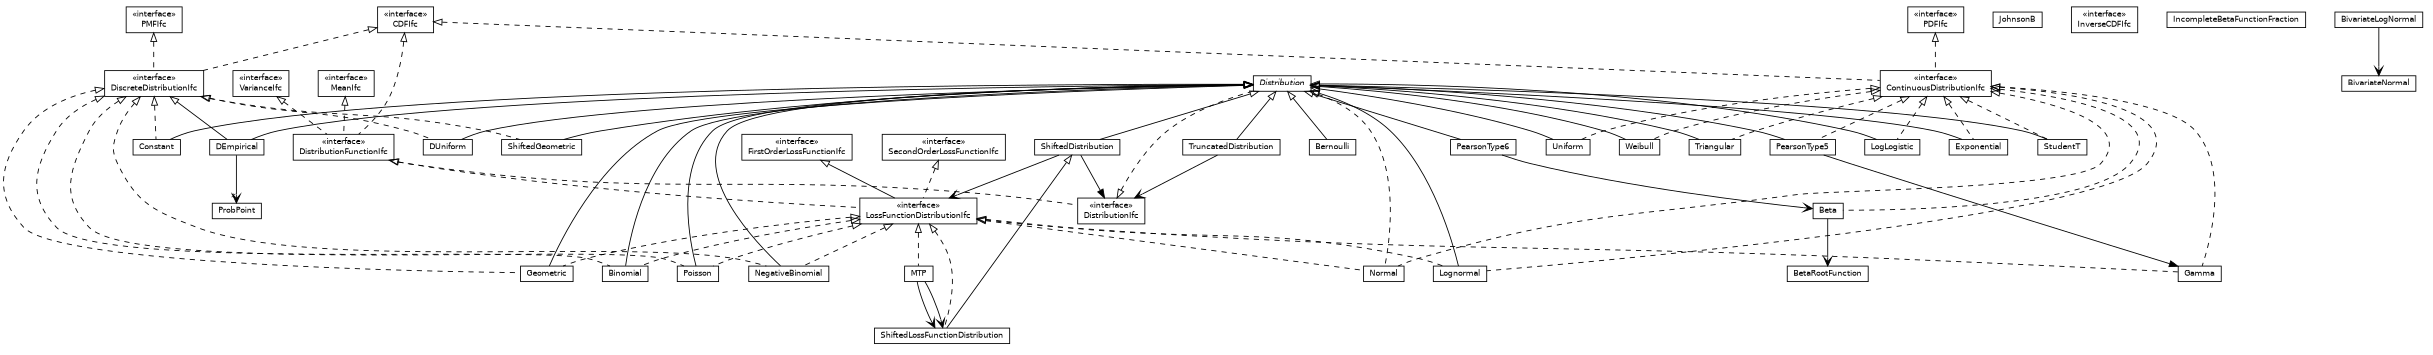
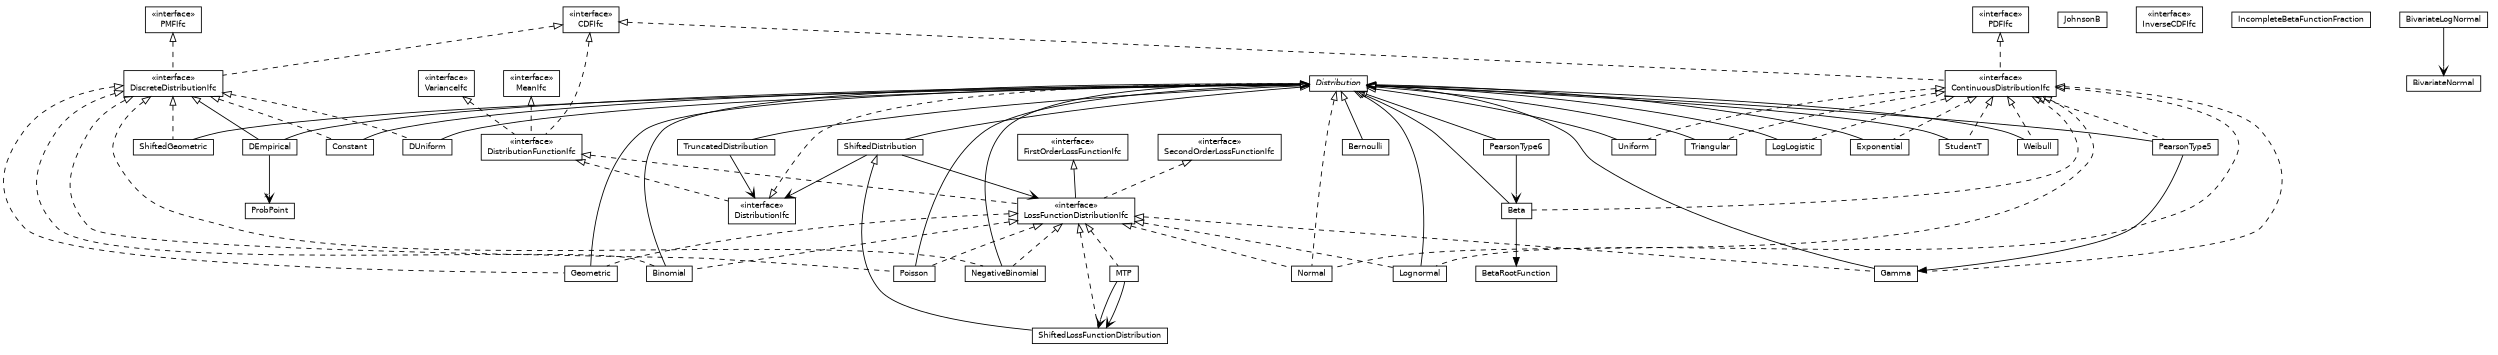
edge "Beta" -> "Distribution": added
edge "ShiftedDistribution" -> "DistributionIfc": arrowhead normal -> open
edge "Gamma" -> "Distribution": added
edge "Beta" -> "BetaRootFunction": arrowhead open -> normal
